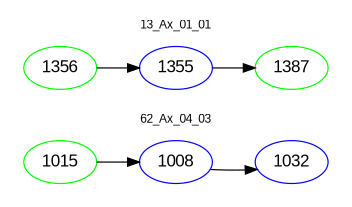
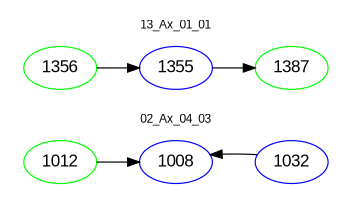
cluster "62_Ax_04_03": label "62_Ax_04_03" -> "02_Ax_04_03"
node "1015": label "1015" -> "1012"
edge "1008" -> "1032": reversed
